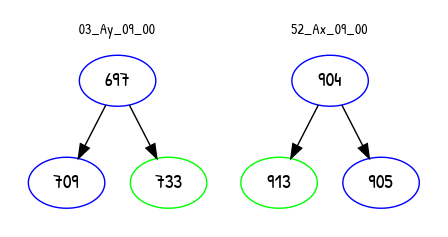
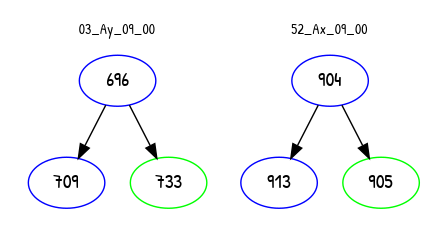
node "697": label "697" -> "696"
node "913": color green -> blue
node "905": color blue -> green
